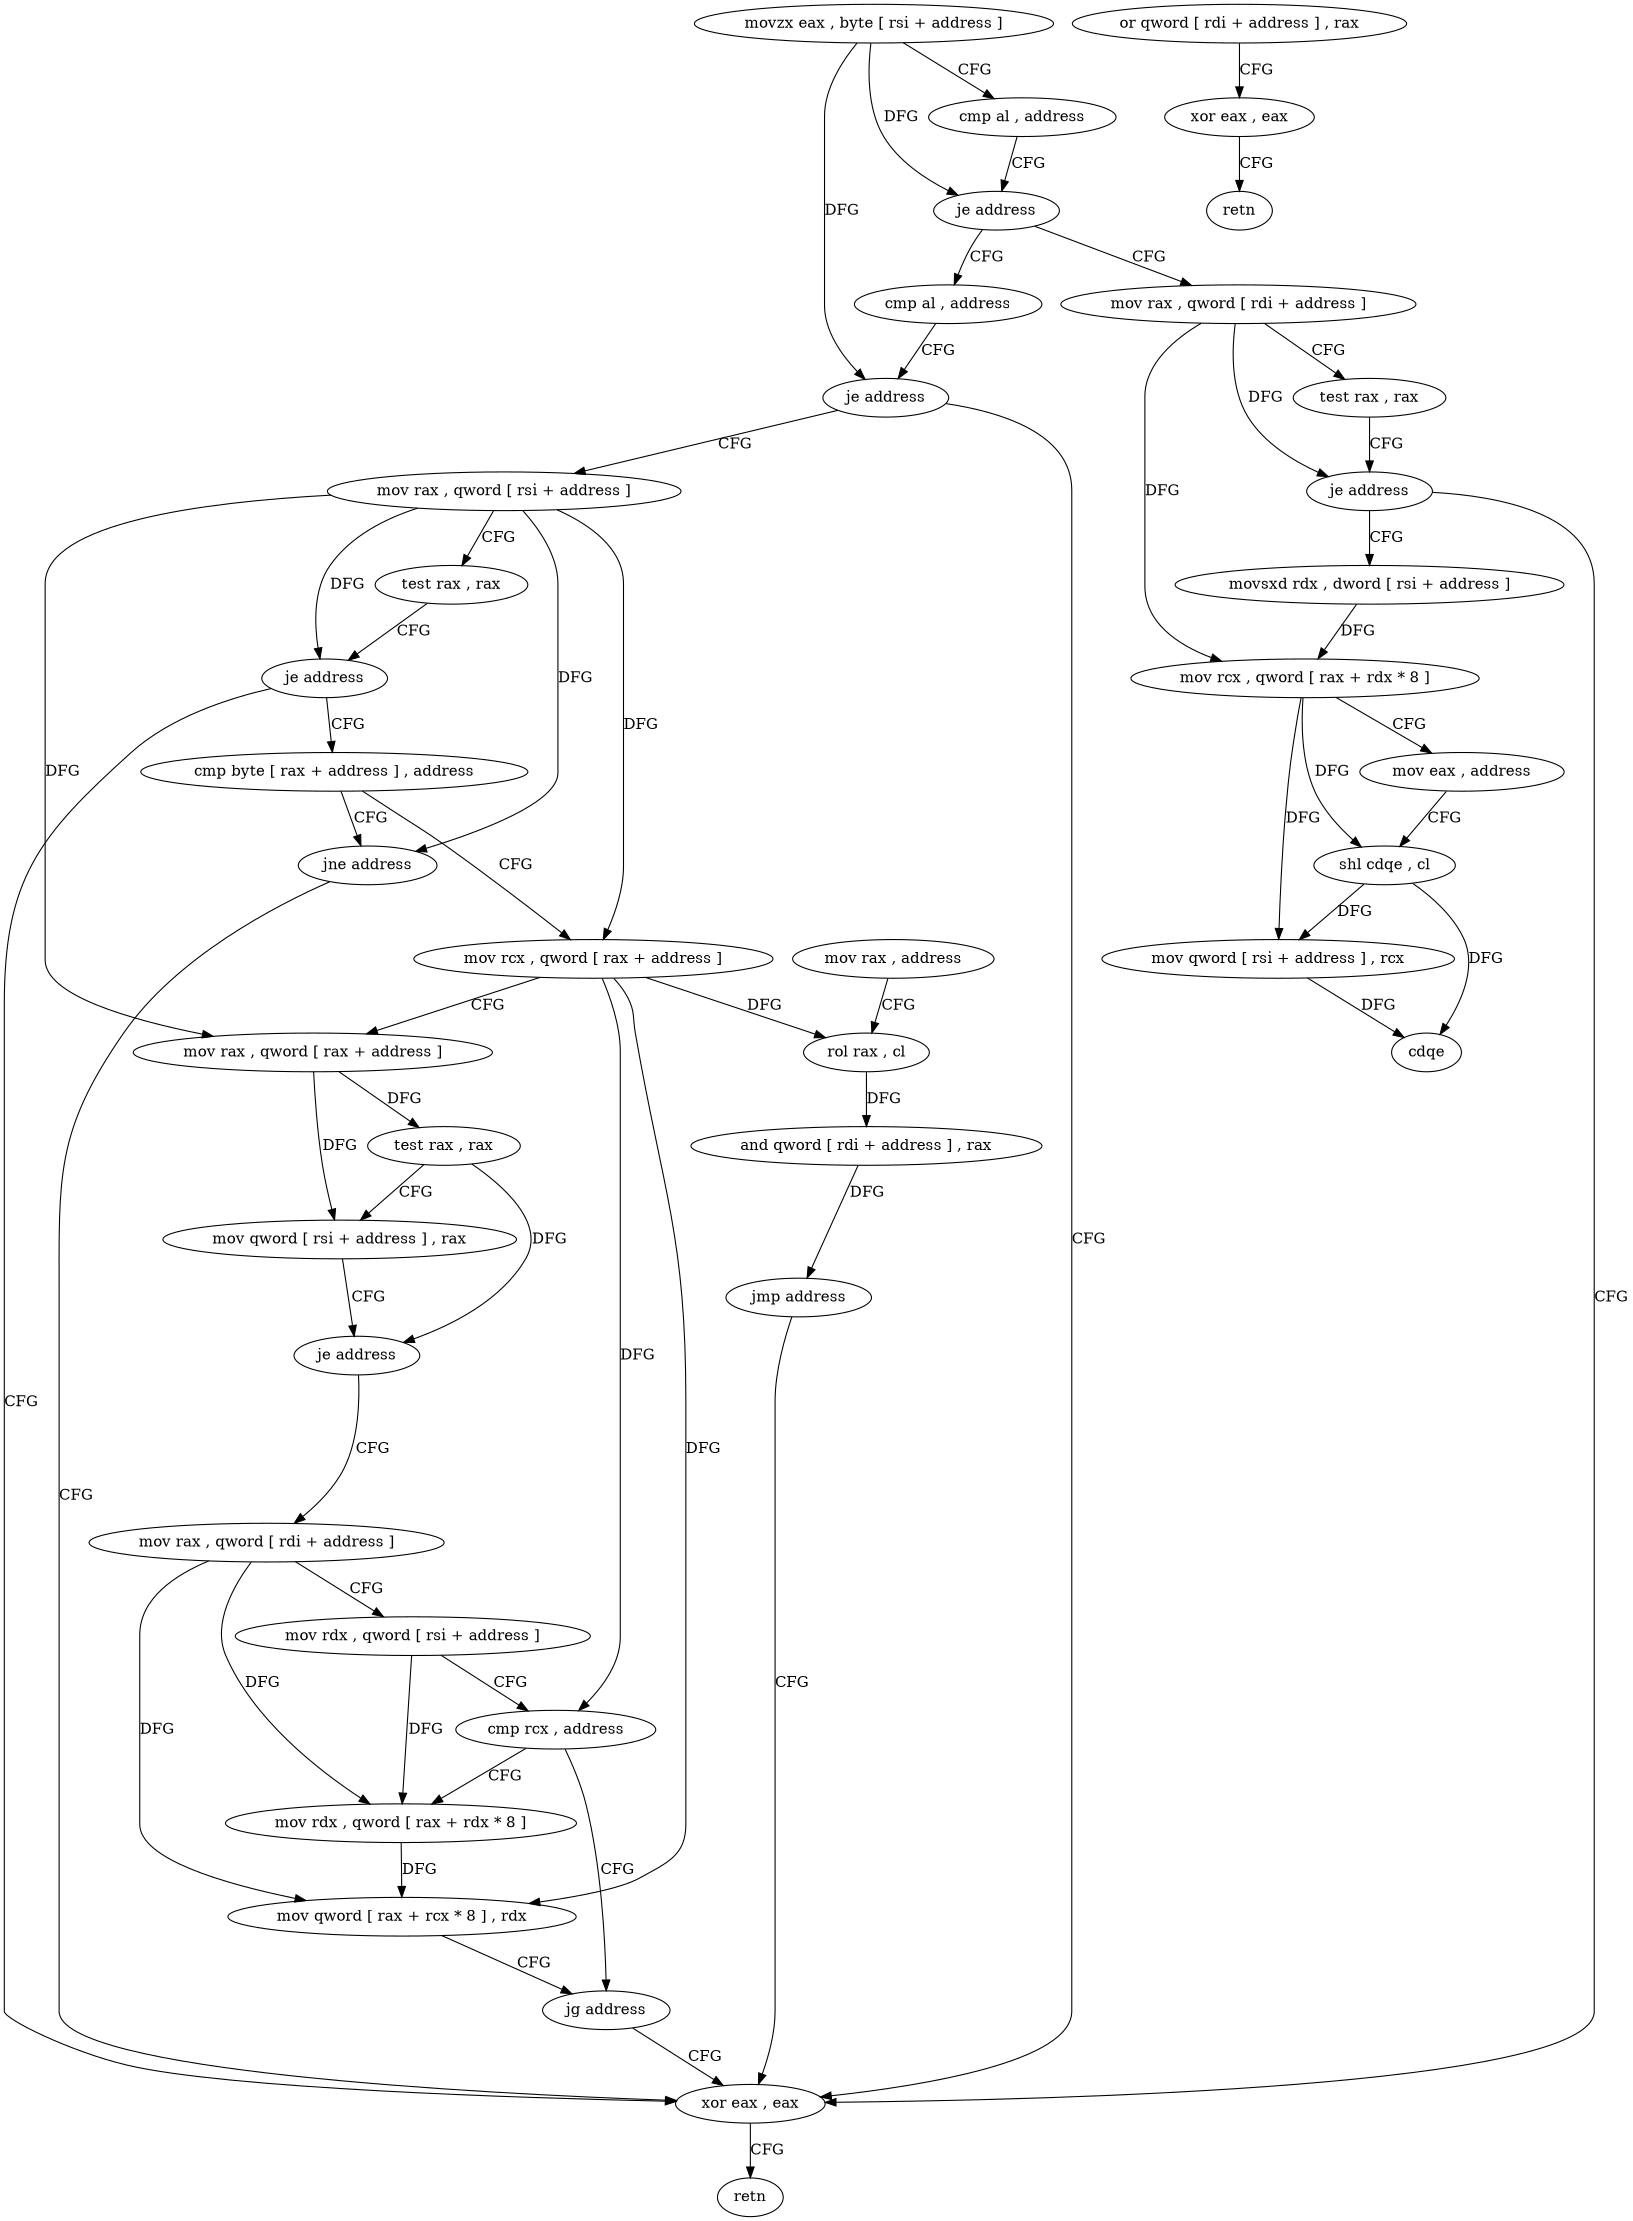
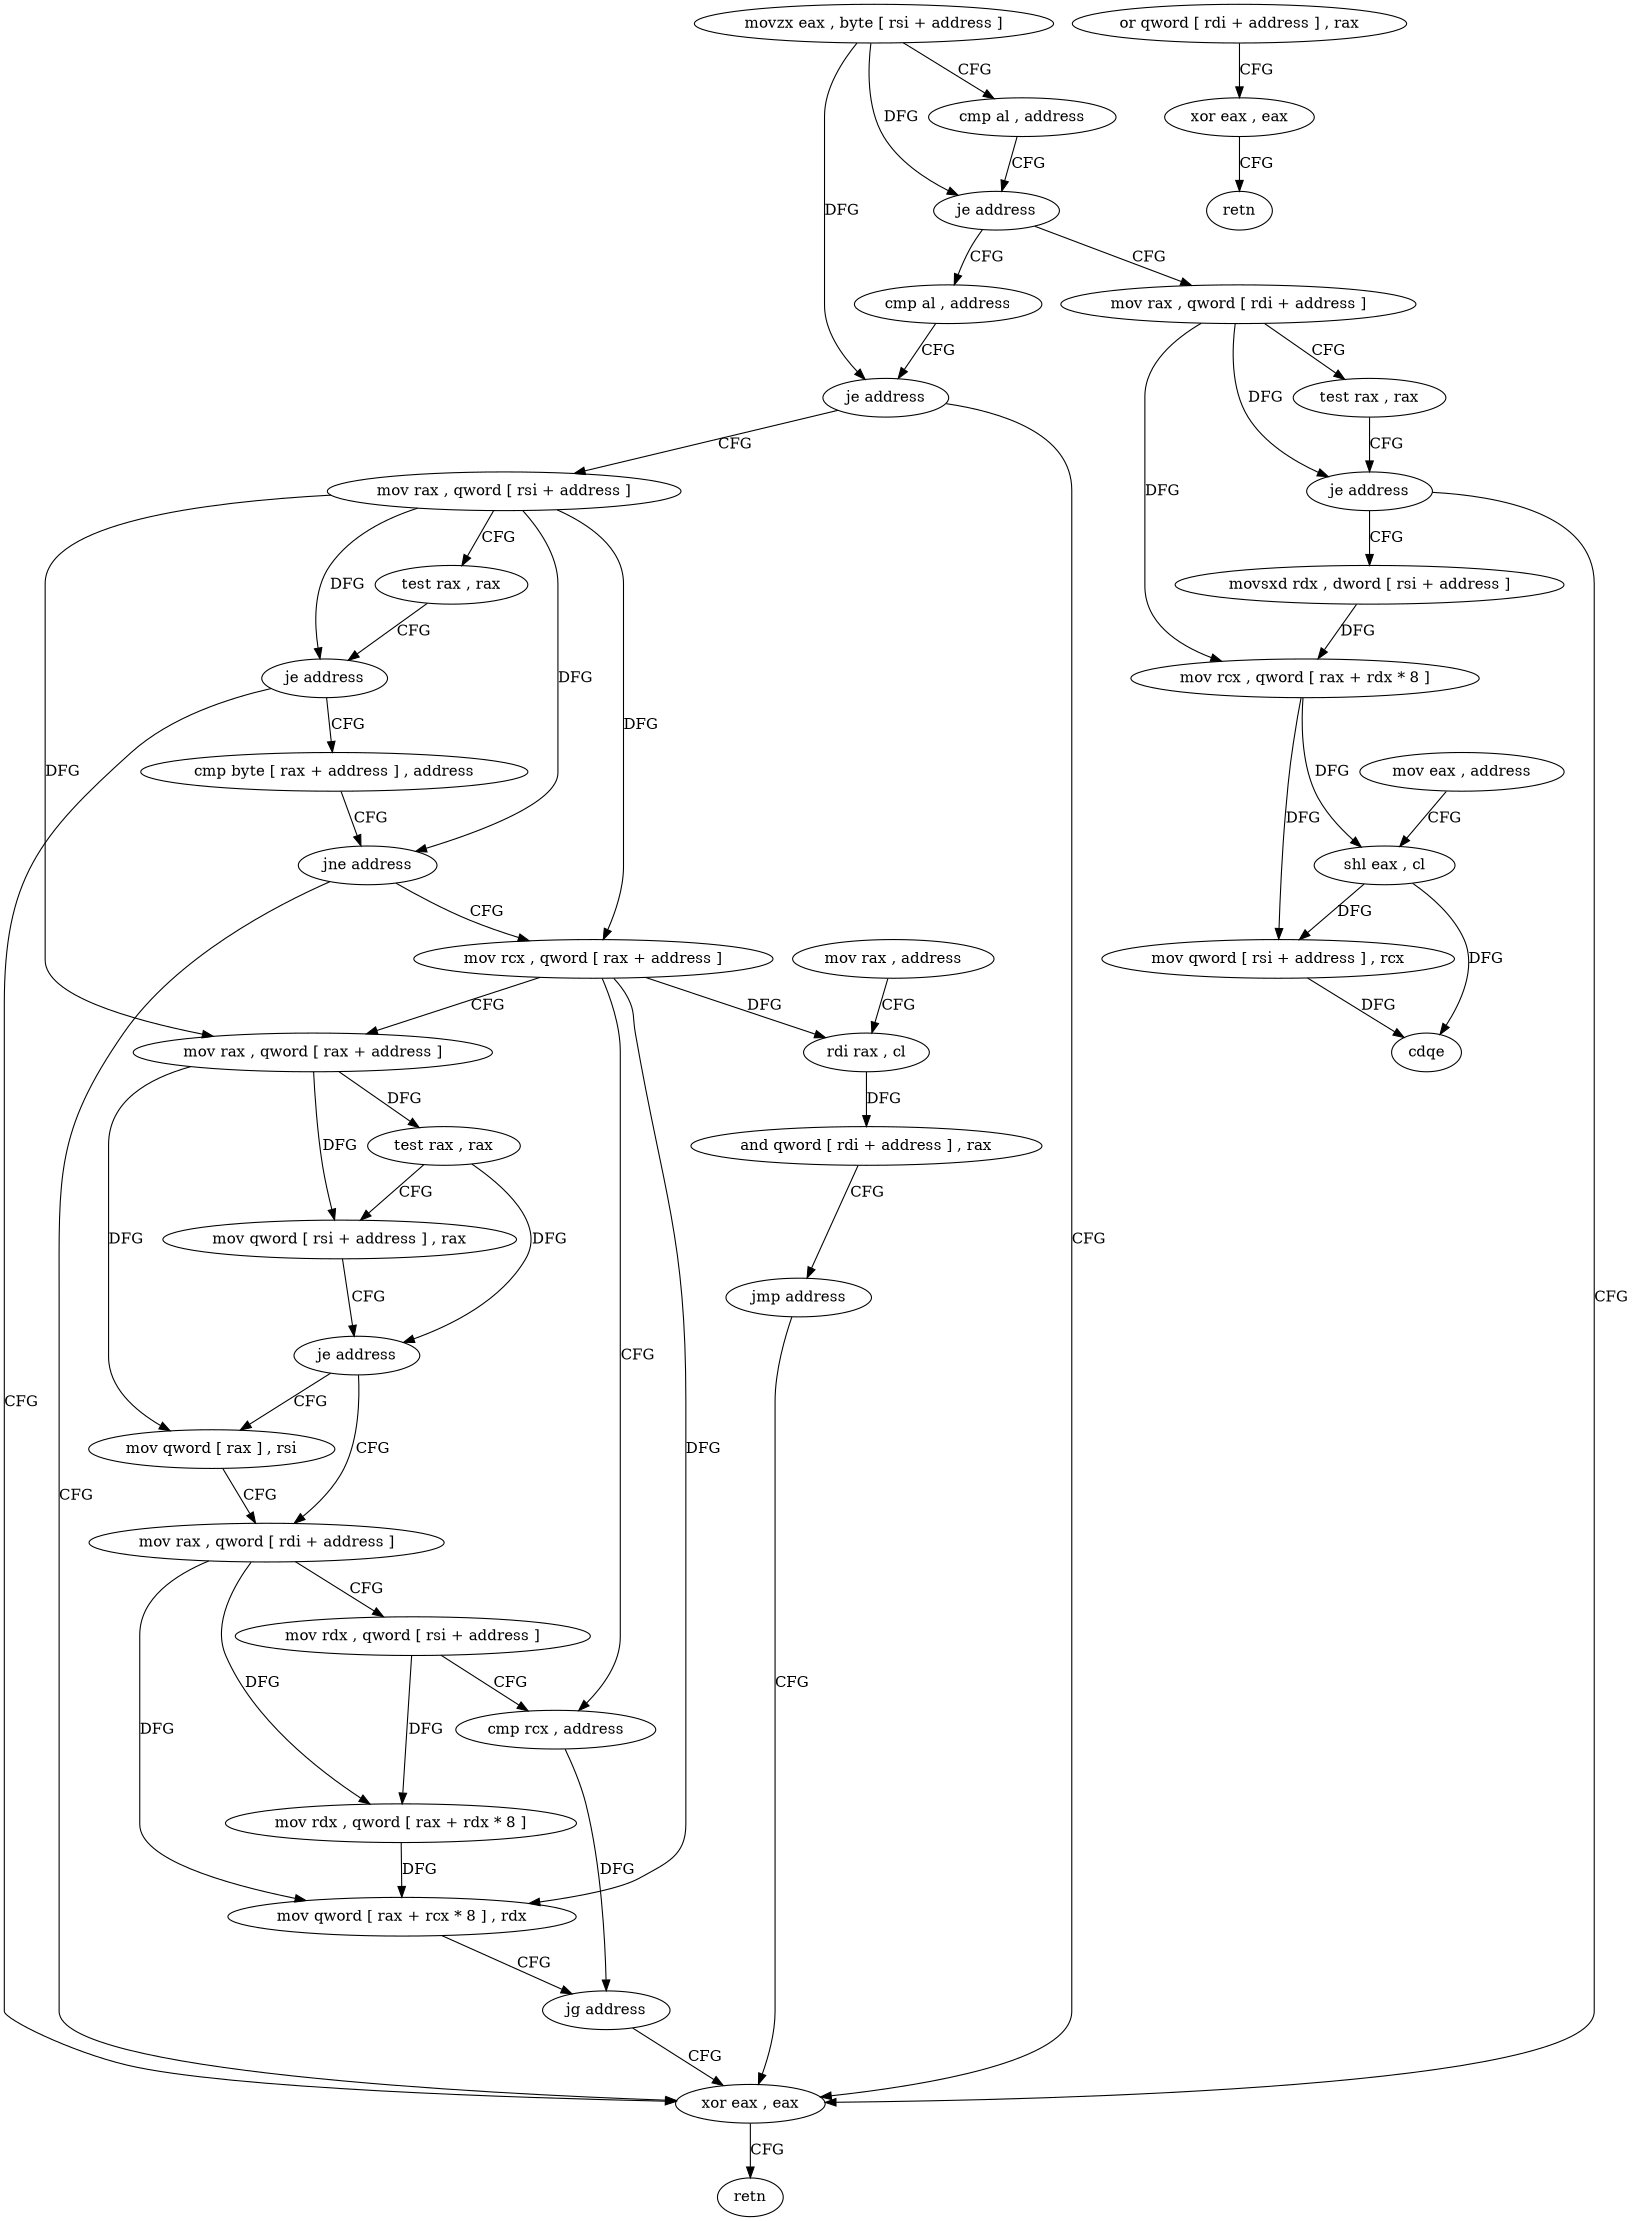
edge "mov rcx , qword [ rax + rdx * 8 ]" -> "mov eax , address": removed, label "CFG"
edge "cmp byte [ rax + address ] , address" -> "mov rcx , qword [ rax + address ]": now "jne address" -> "mov rcx , qword [ rax + address ]"
node "shl cdqe , cl": label "shl cdqe , cl" -> "shl eax , cl"
node "rol rax , cl": label "rol rax , cl" -> "rdi rax , cl"
edge "and qword [ rdi + address ] , rax" -> "jmp address": label "DFG" -> "CFG"
edge "mov rcx , qword [ rax + address ]" -> "cmp rcx , address": label "DFG" -> "CFG"
node "mov qword [ rax ] , rsi": added
edge "cmp rcx , address" -> "mov rdx , qword [ rax + rdx * 8 ]": removed, label "CFG"
edge "cmp rcx , address" -> "jg address": label "CFG" -> "DFG"
